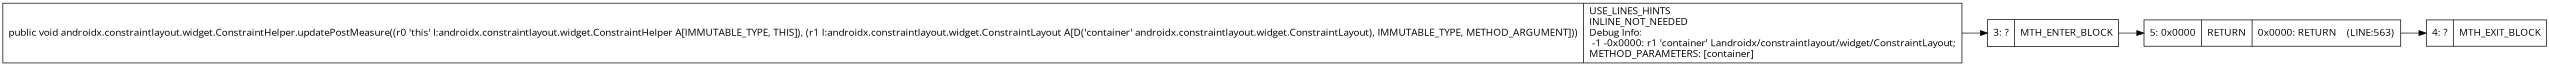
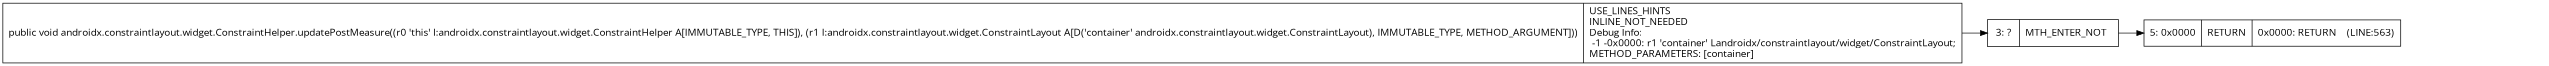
node "3: ?": text "MTH_ENTER_BLOCK" -> "MTH_ENTER_NOT"
node "4: ?": removed
